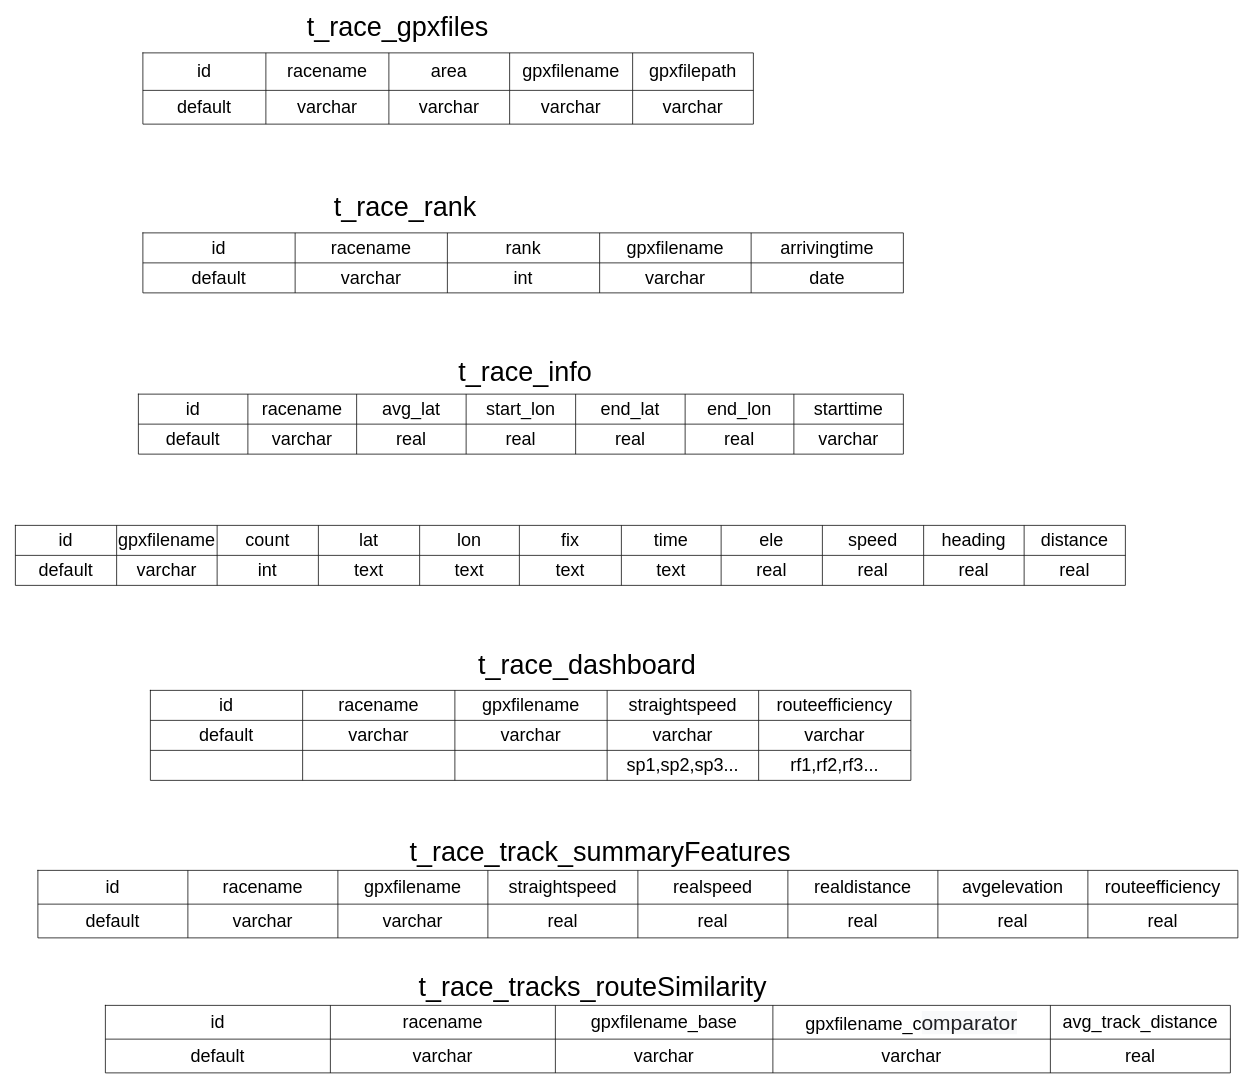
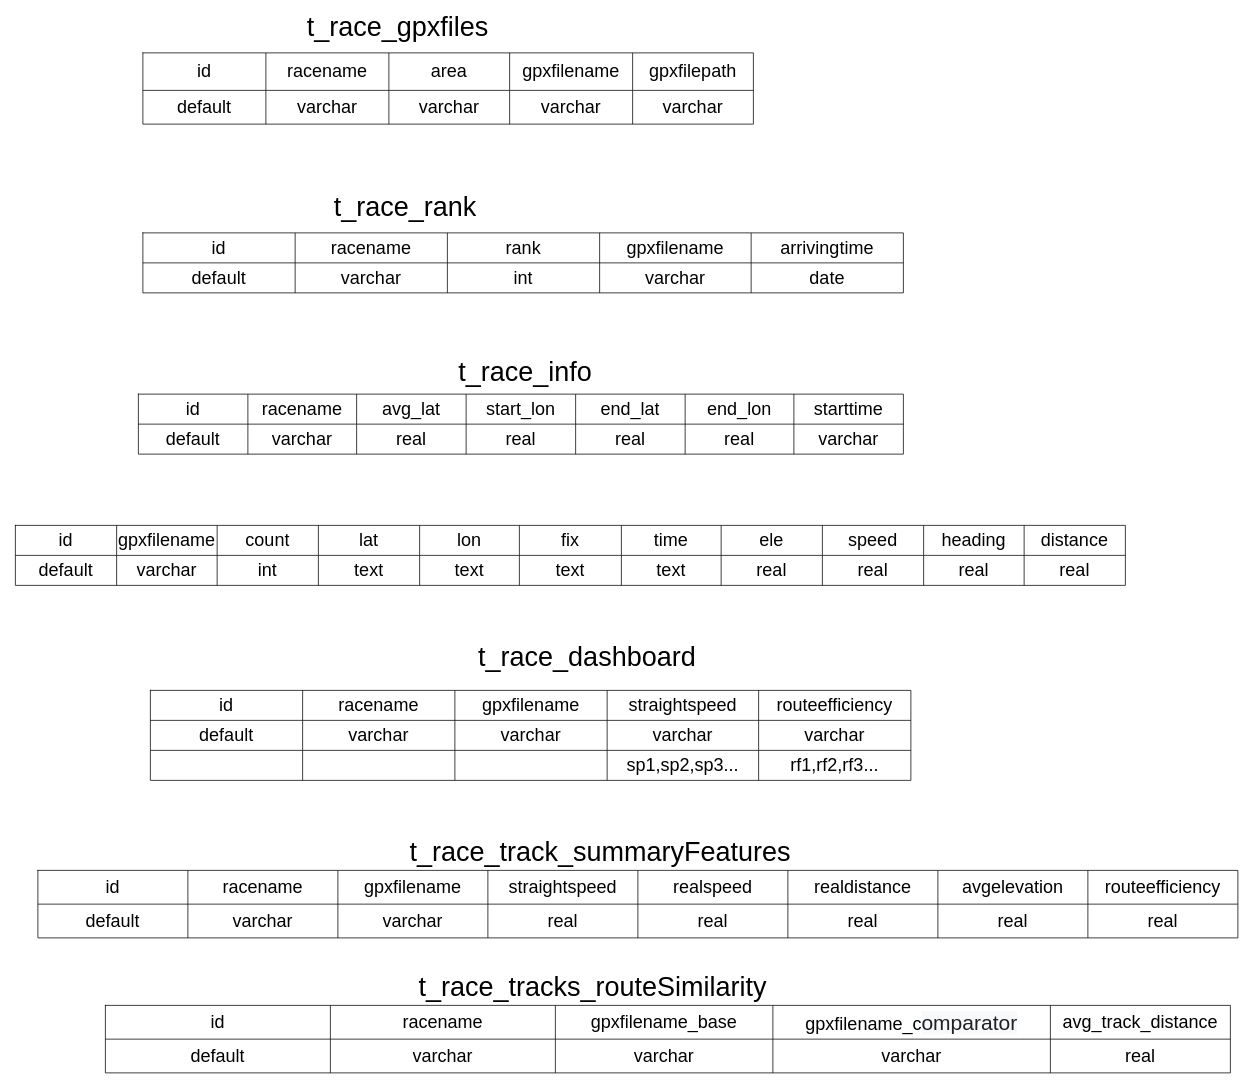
node "t_race_dashboard": moved (587, 664) -> (587, 657)
